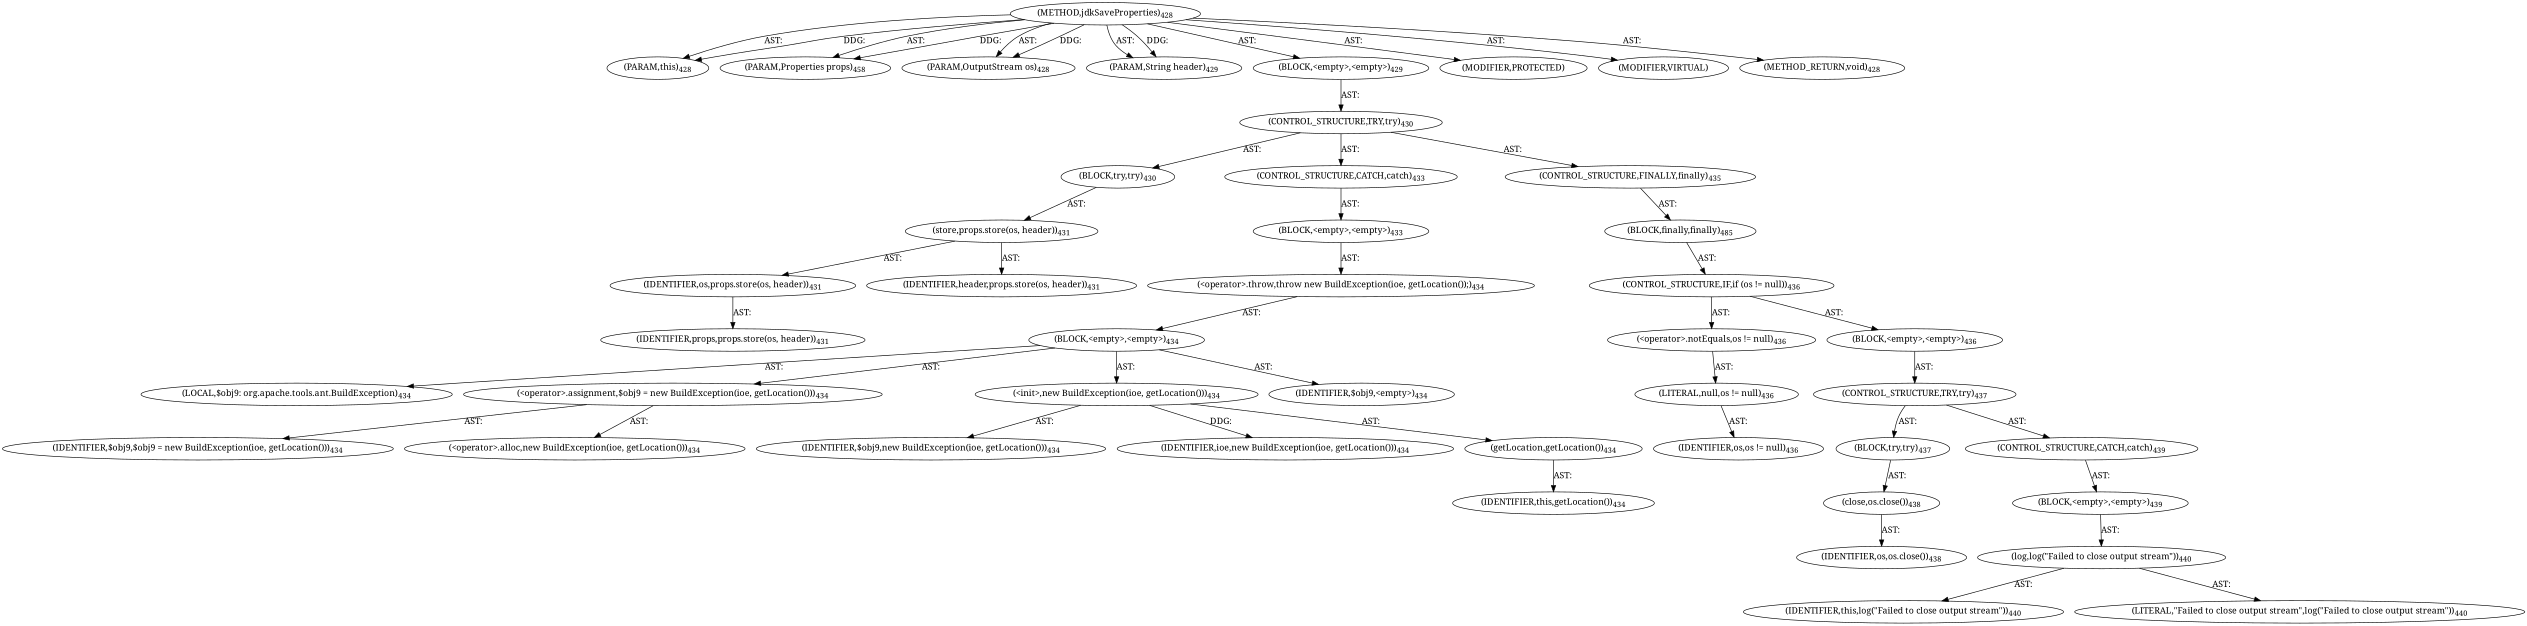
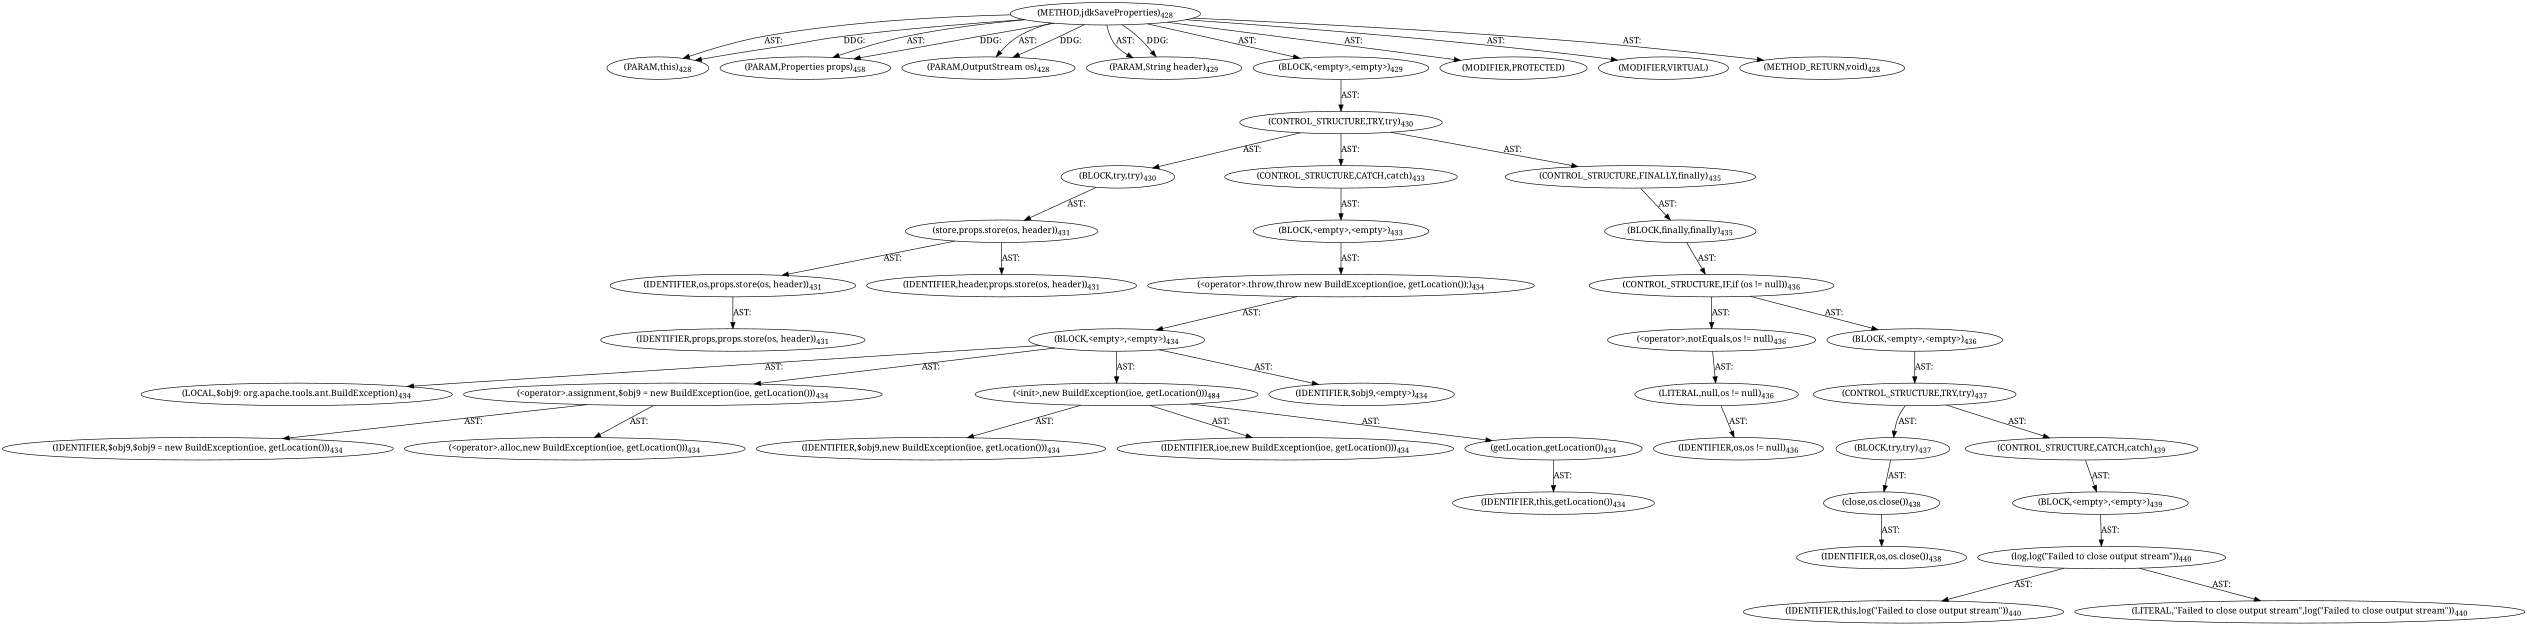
node "(BLOCK,finally,finally)": text "485" -> "435"
node "(<init>,new BuildException(ioe, getLocation()))": text "434" -> "484"
edge "(<init>,new BuildException(ioe, getLocation()))" -> "(IDENTIFIER,ioe,new BuildException(ioe, getLocation()))": label "DDG: " -> "AST: "
